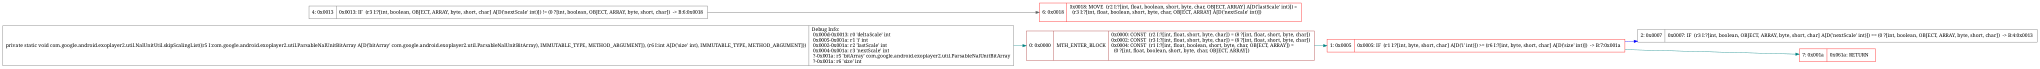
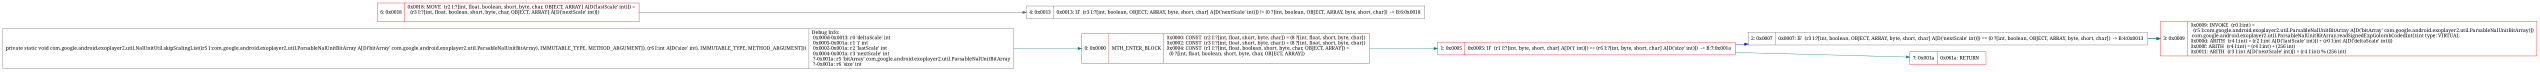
edge "4: 0x0013" -> "6: 0x0018": reversed
node "3: 0x0009": added
